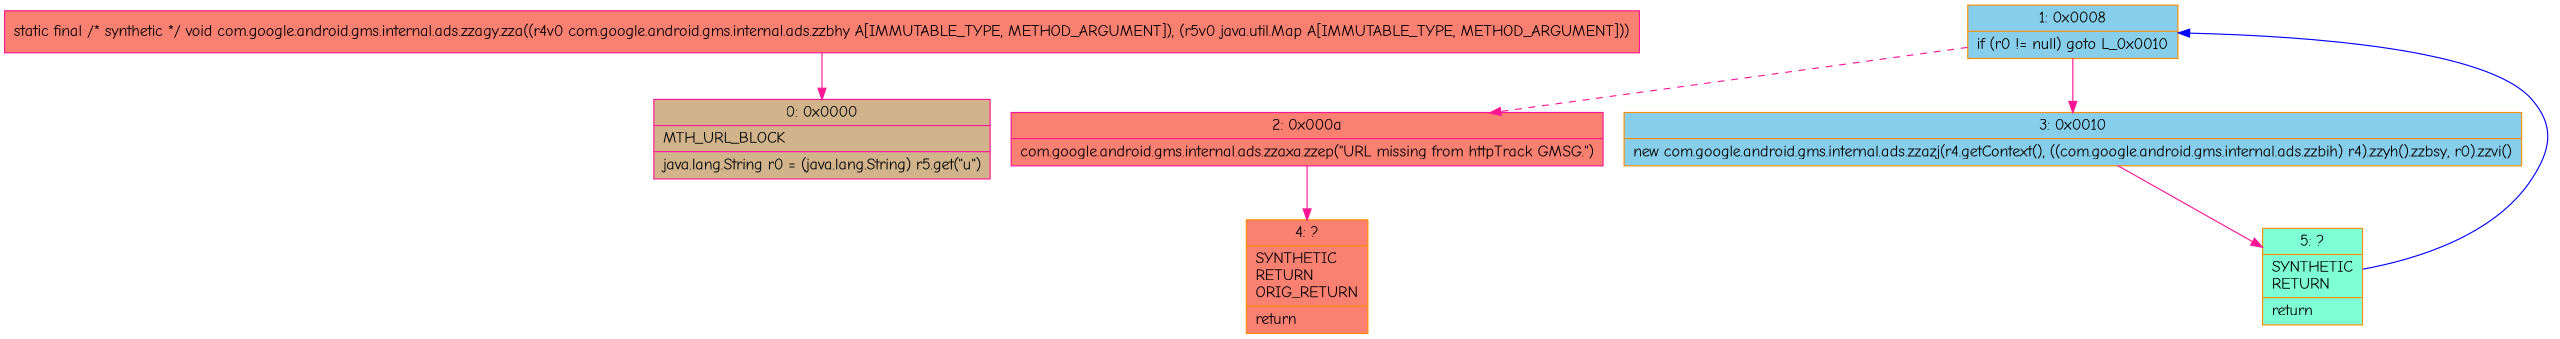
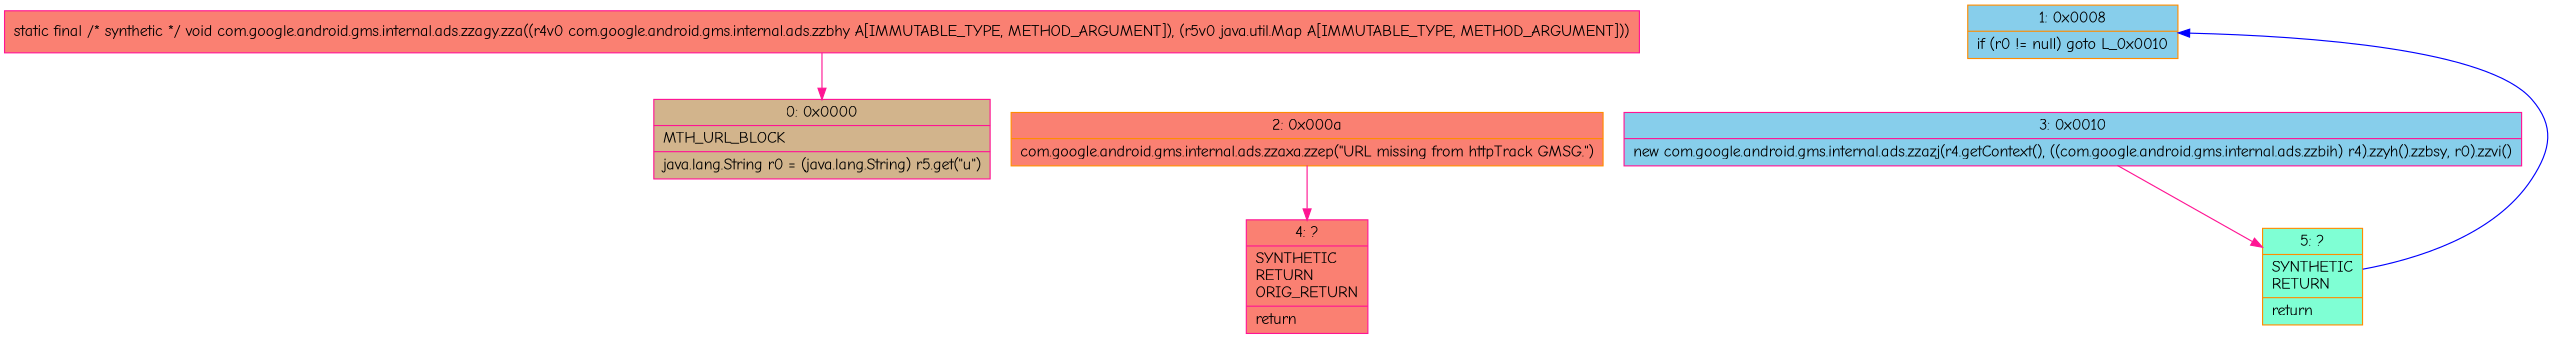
edge "1: 0x0008" -> "2: 0x000a": removed
edge "1: 0x0008" -> "3: 0x0010": removed
node "2: 0x000a": color deeppink -> darkorange
node "3: 0x0010": color darkorange -> deeppink
node "4: ?": color darkorange -> deeppink
